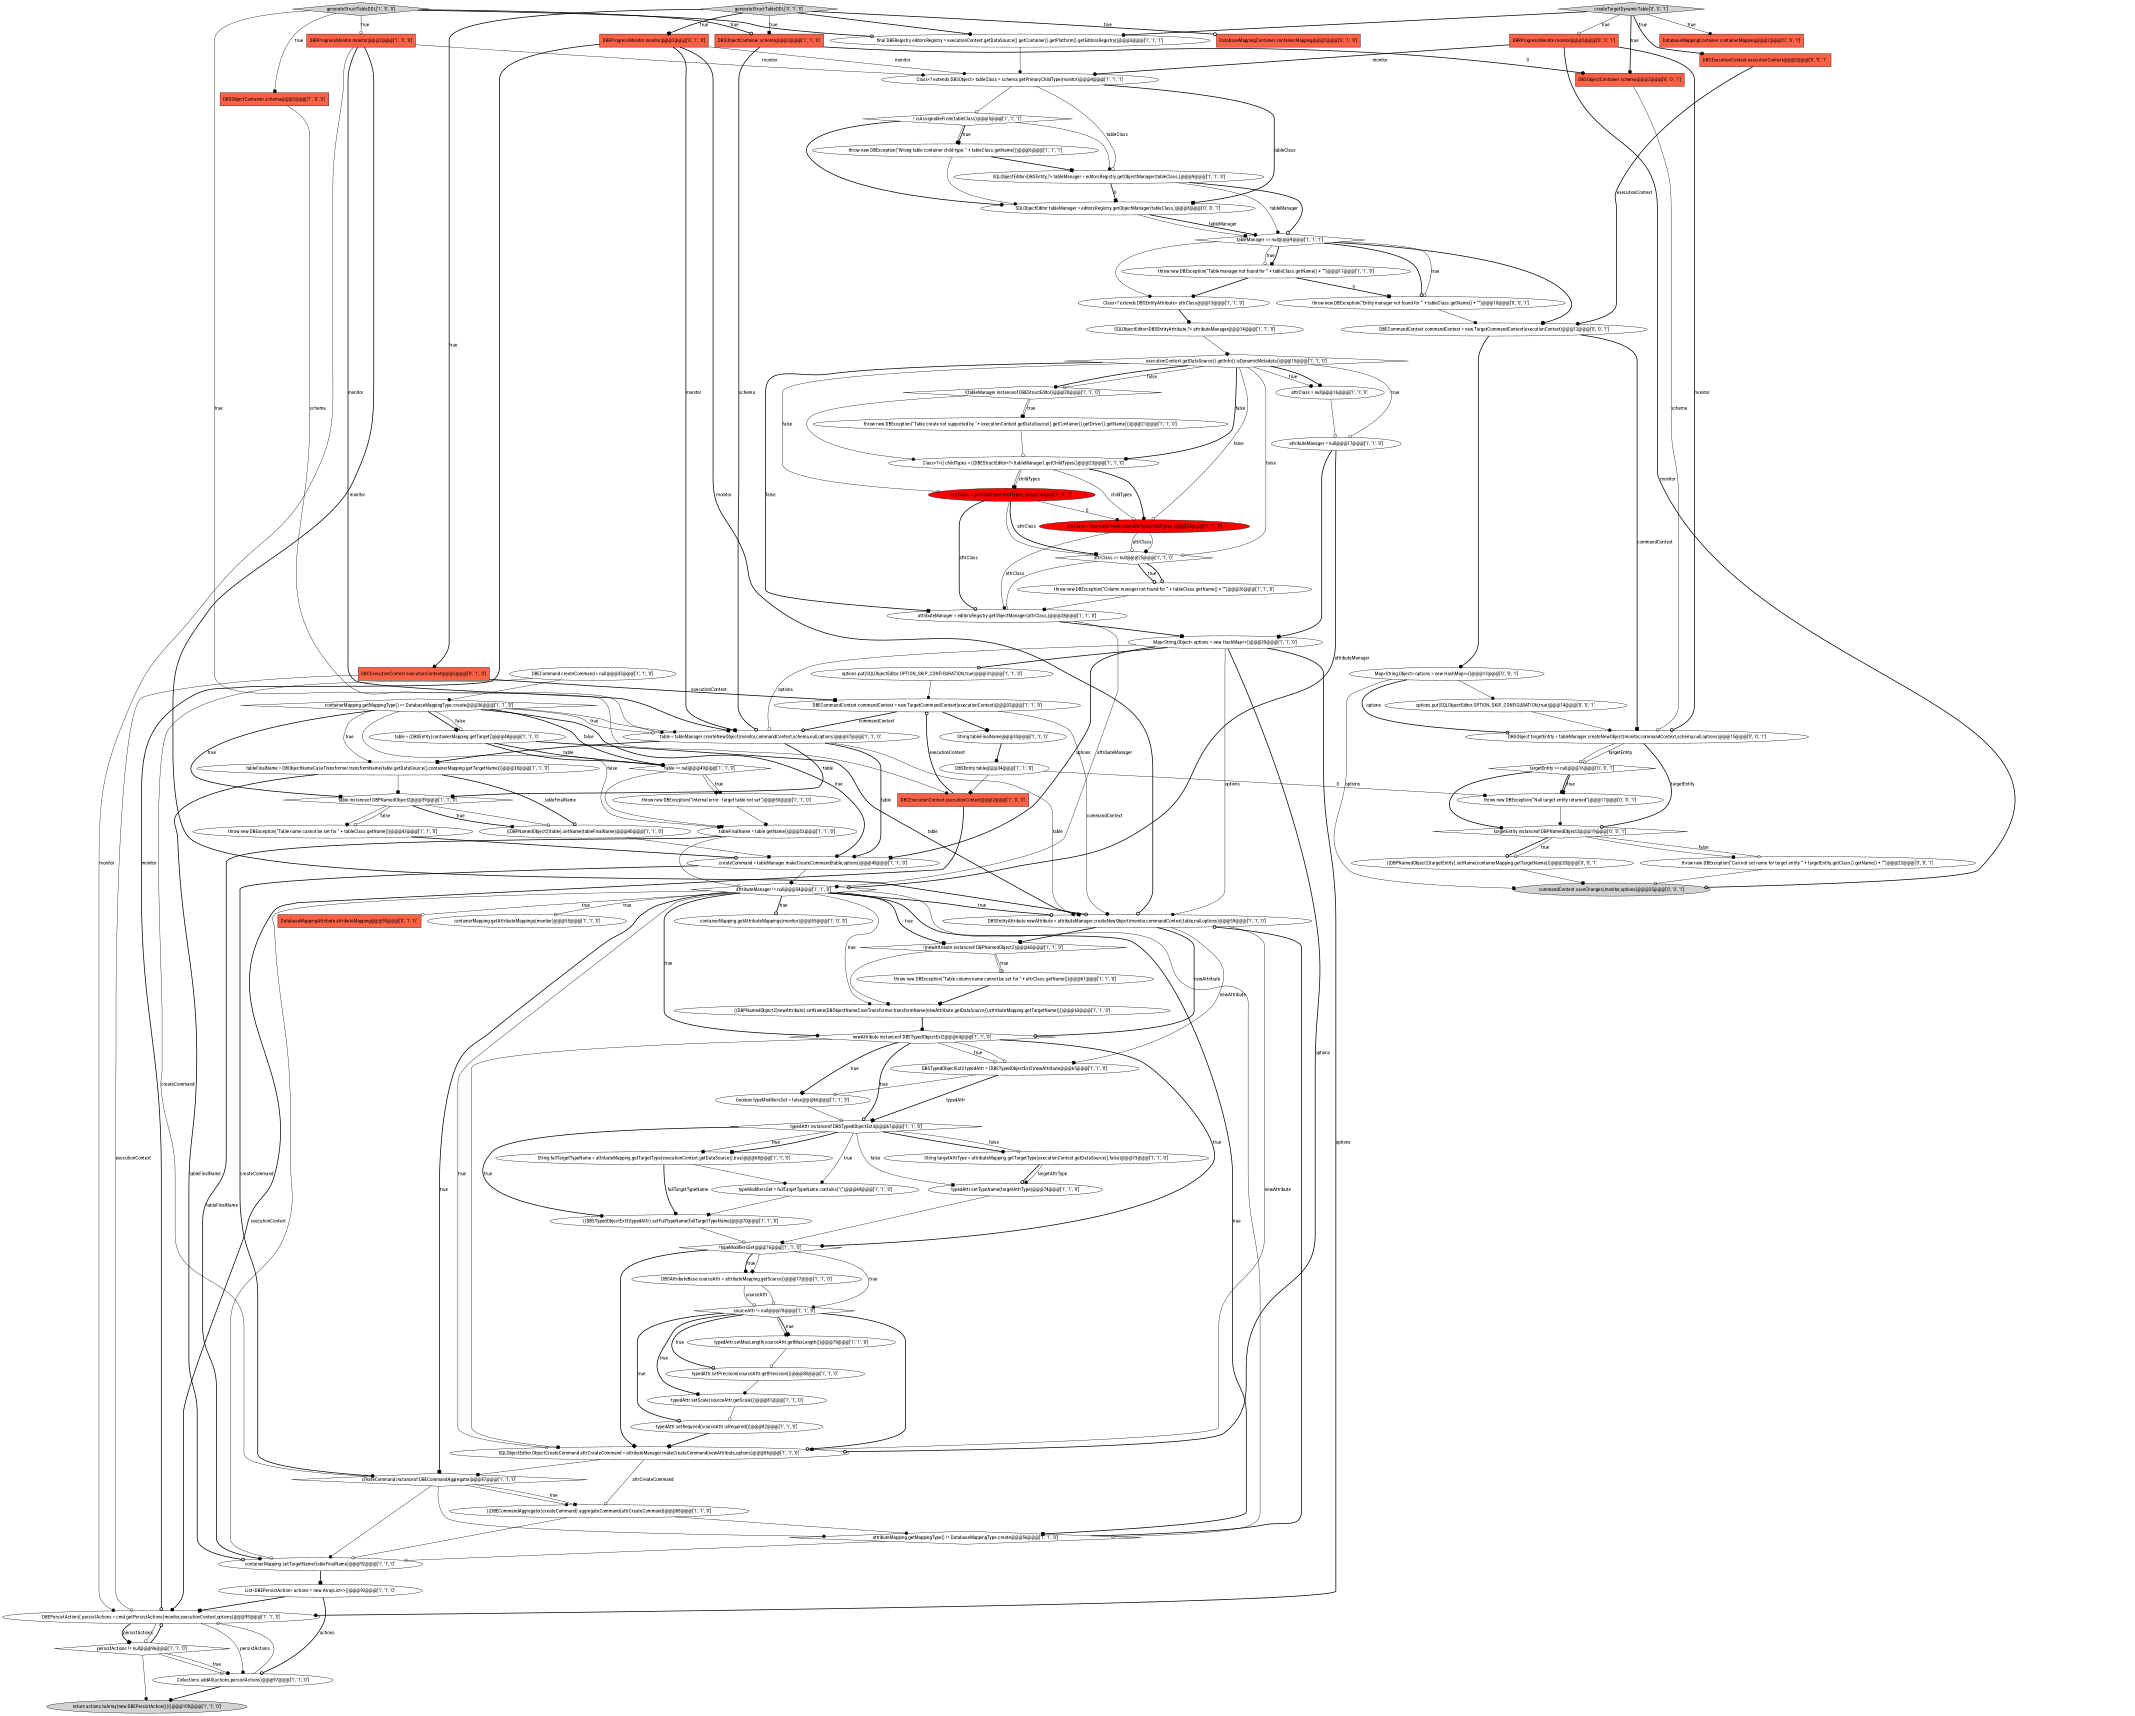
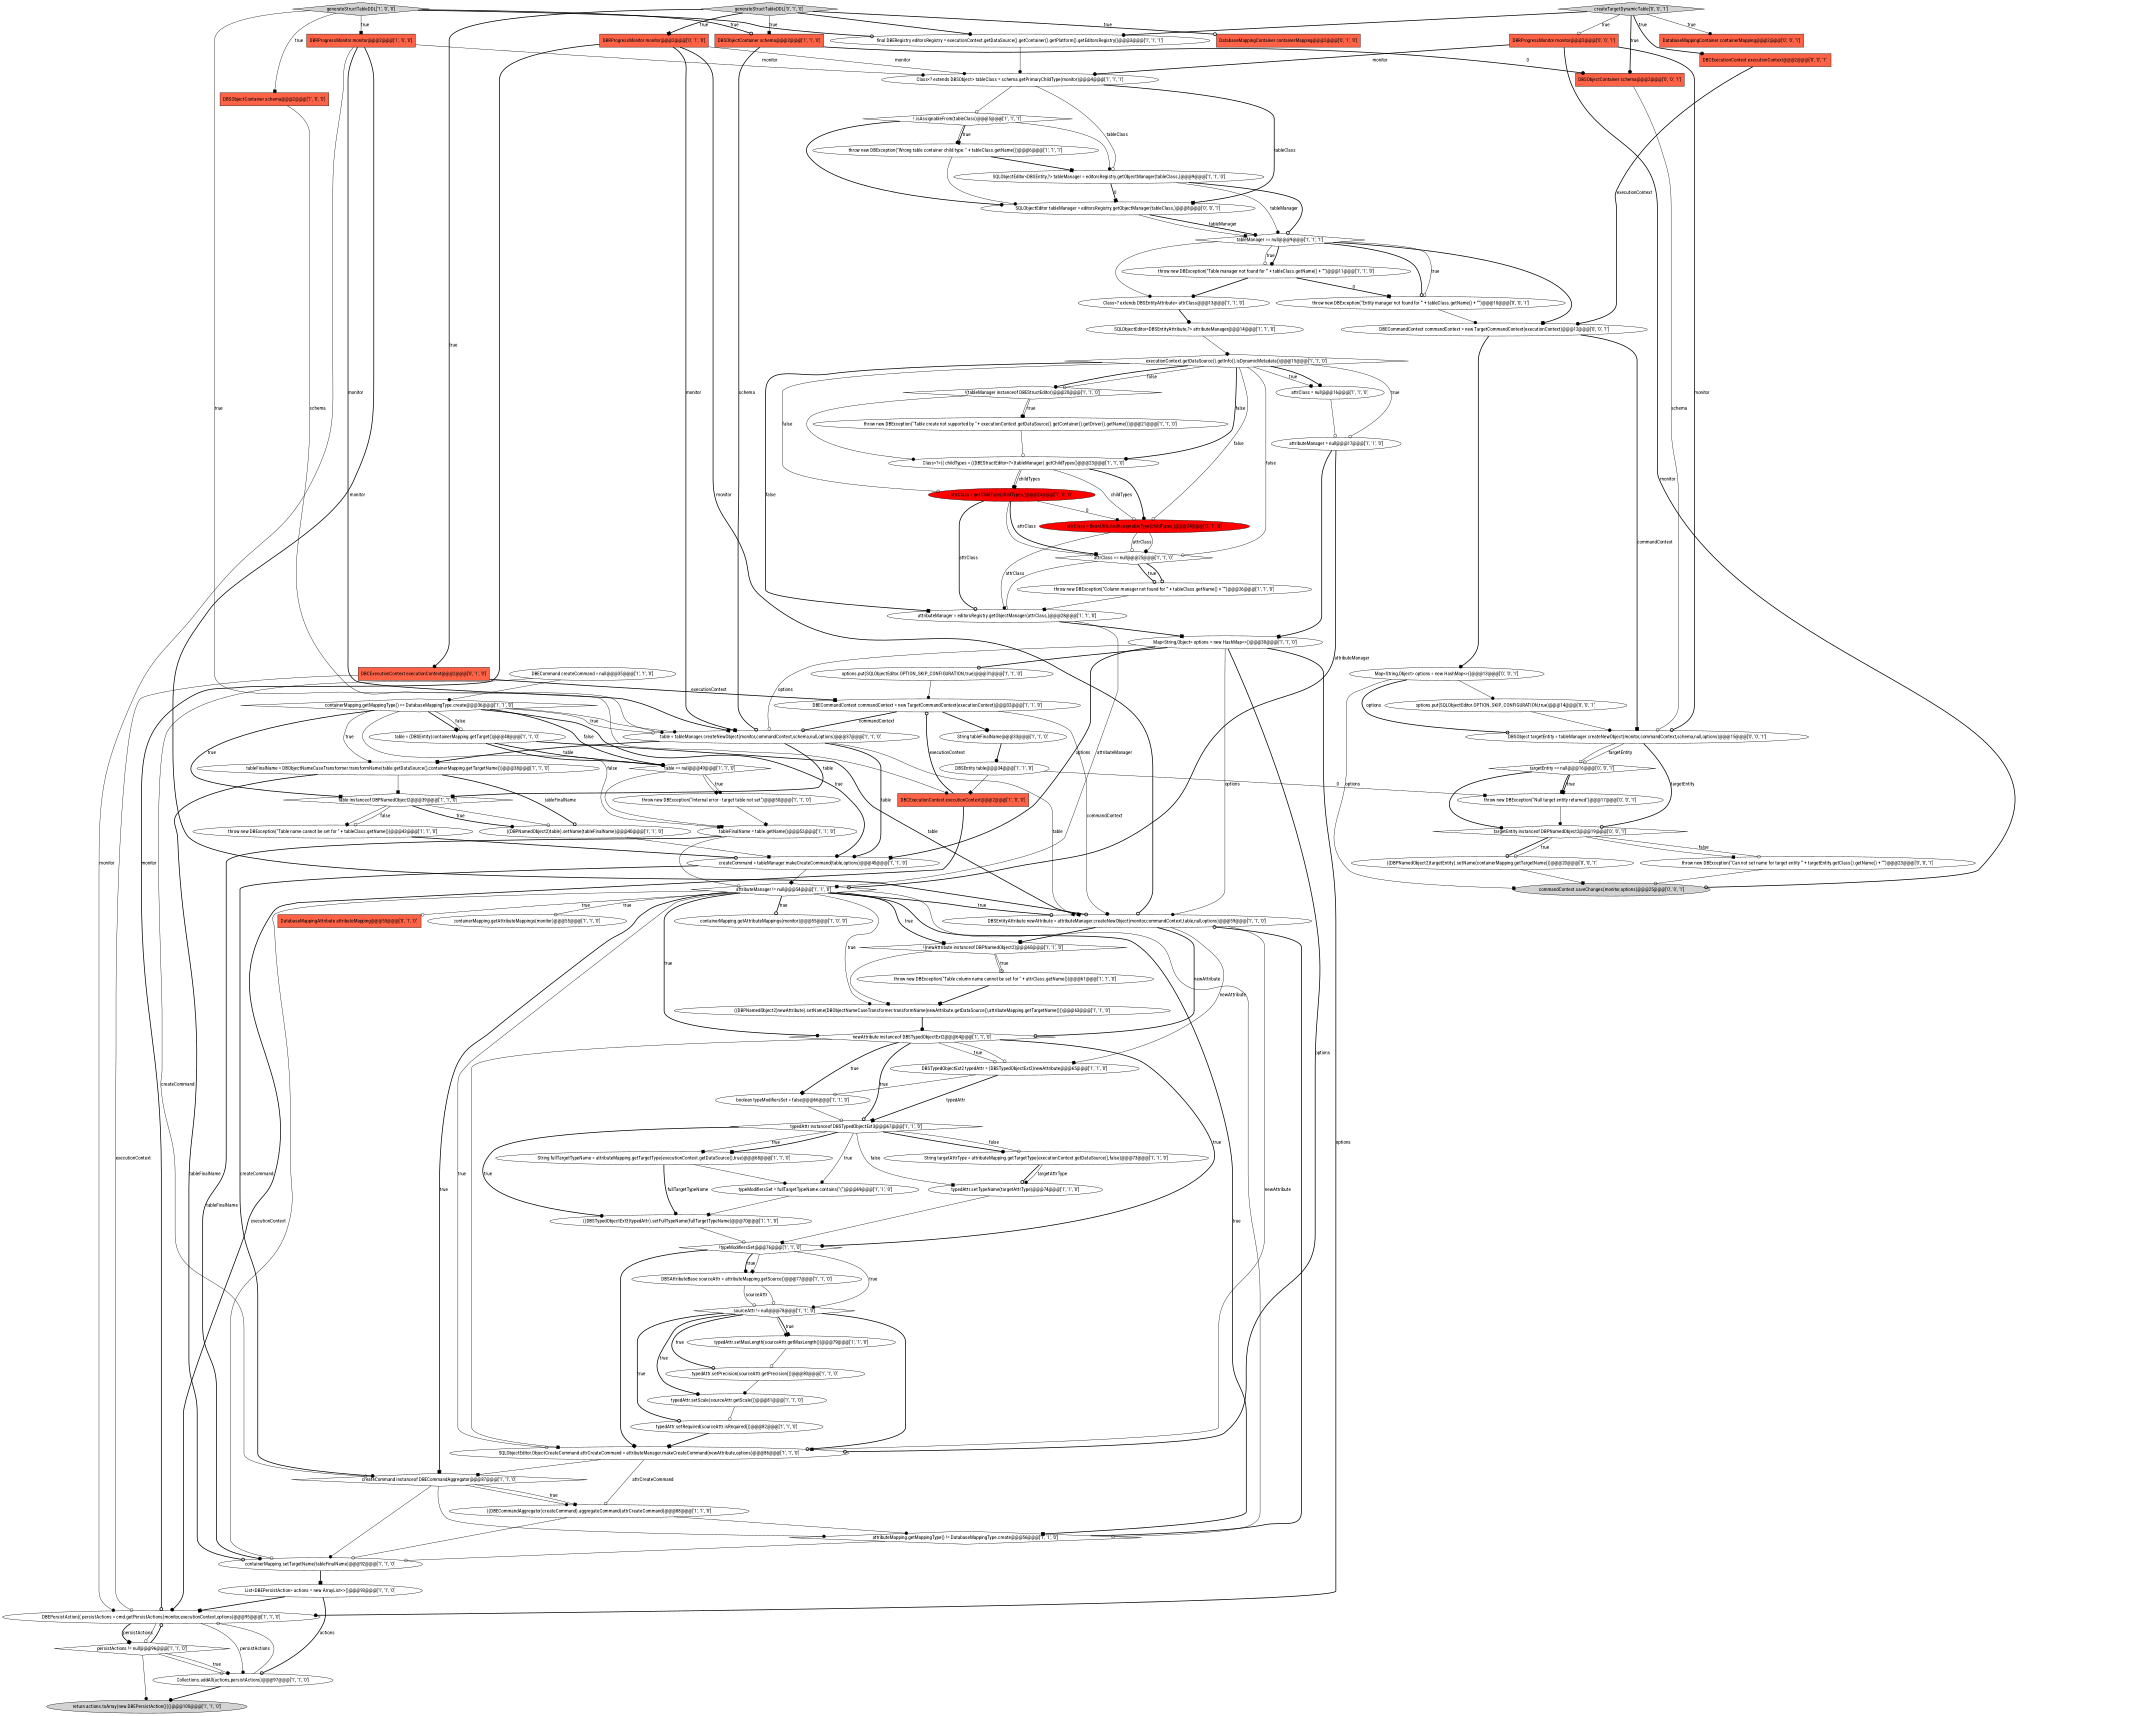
edge "generateStructTableDDL['1', '0', '0']" -> "DBRProgressMonitor monitor@@@2@@@['1', '0', '0']": arrowhead odot -> box
